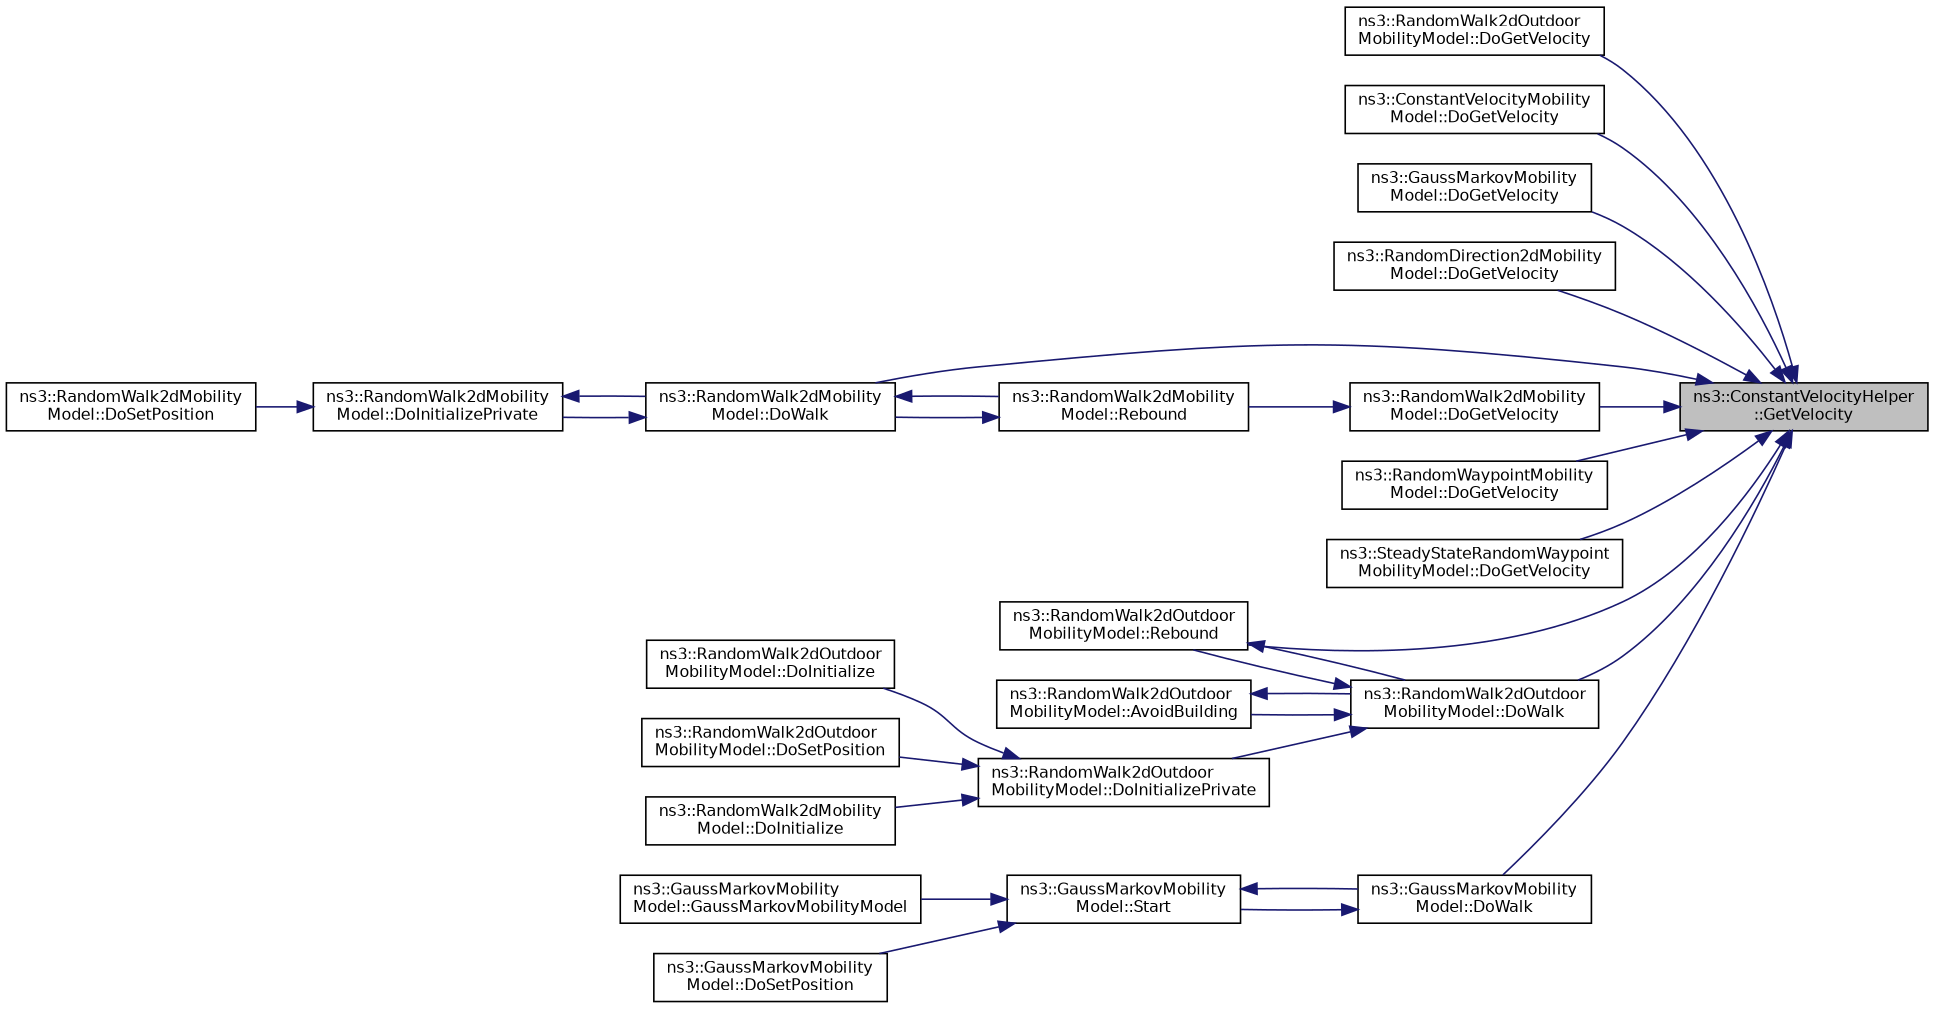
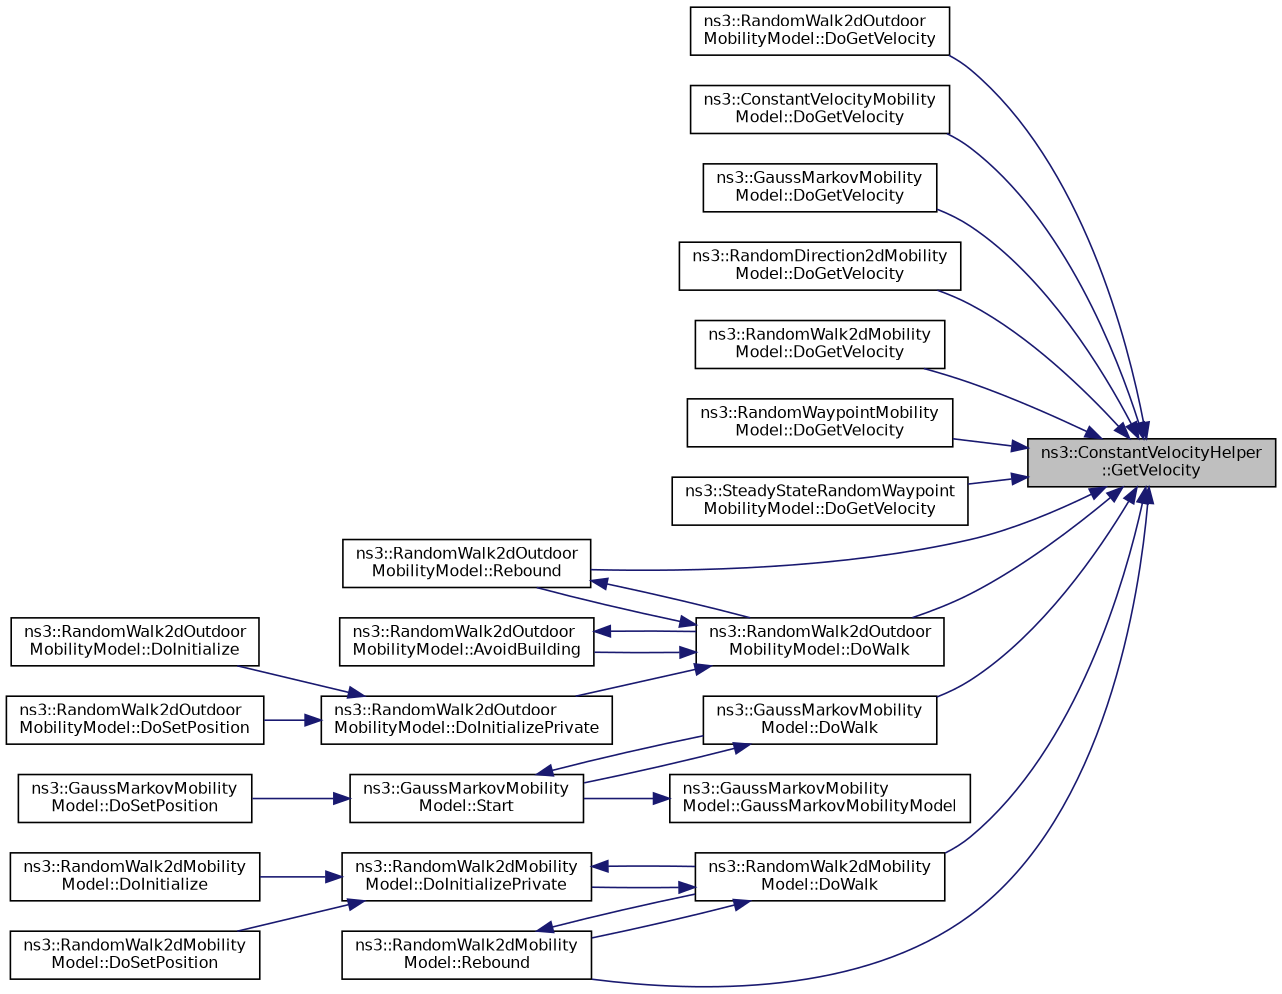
edge "ns3::RandomWalk2dMobility Model::Rebound" -> "ns3::RandomWalk2dMobility Model::DoGetVelocity": now "ns3::RandomWalk2dMobility Model::Rebound" -> "ns3::ConstantVelocityHelper ::GetVelocity"
edge "ns3::RandomWalk2dMobility Model::DoInitialize" -> "ns3::RandomWalk2dOutdoor MobilityModel::DoInitializePrivate": now "ns3::RandomWalk2dMobility Model::DoInitialize" -> "ns3::RandomWalk2dMobility Model::DoInitializePrivate"
edge "ns3::GaussMarkovMobility Model::GaussMarkovMobilityModel" -> "ns3::GaussMarkovMobility Model::Start": reversed
